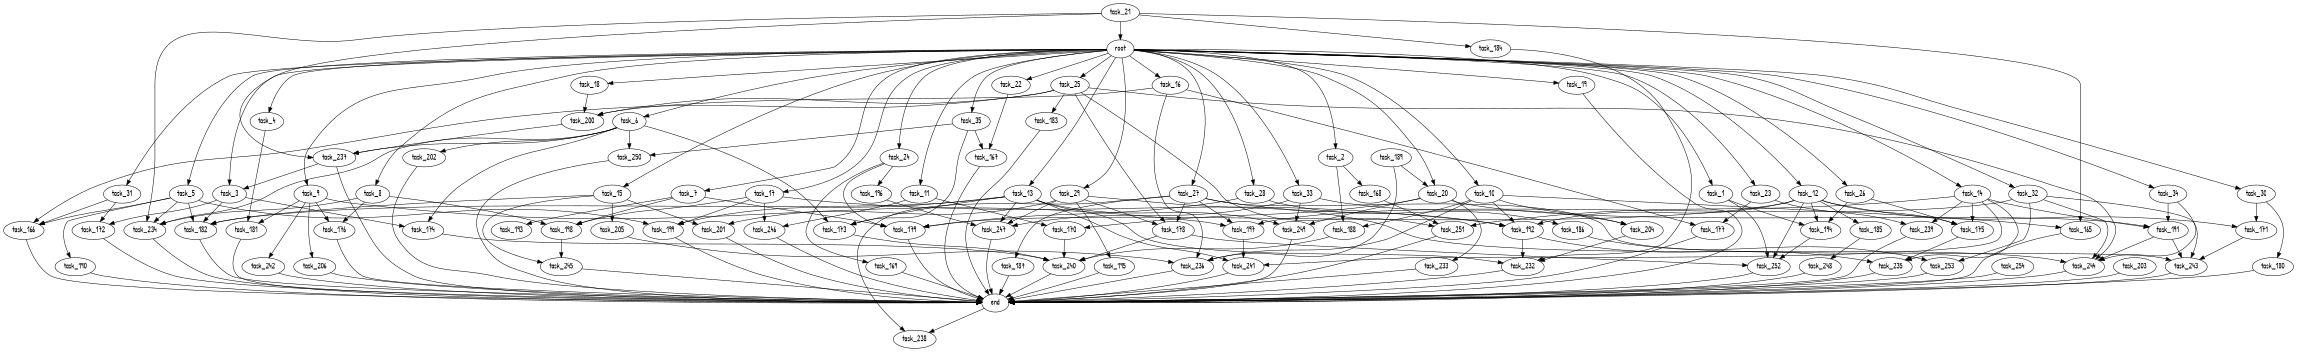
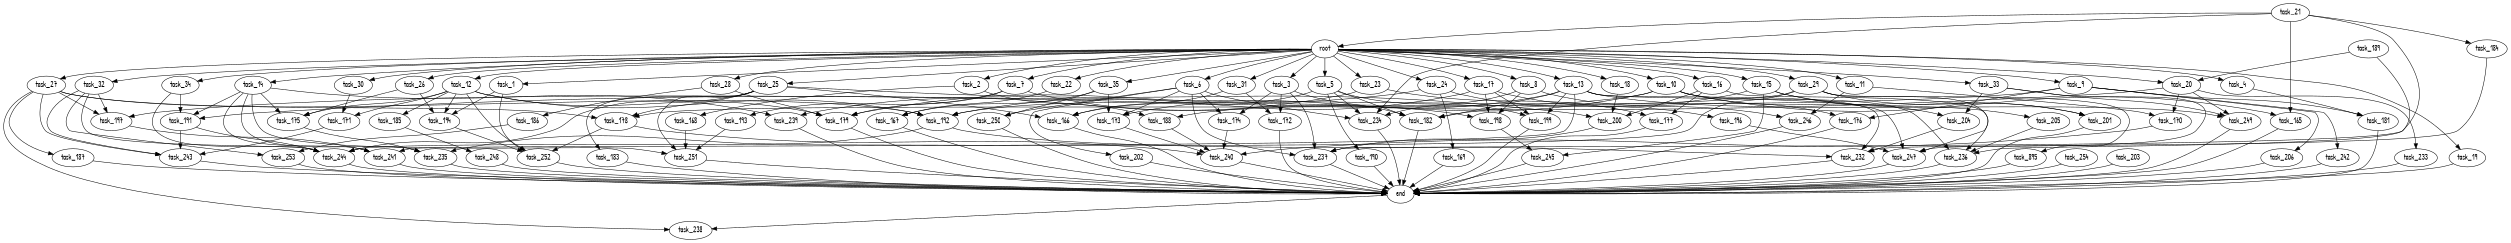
edge "task_193" -> "task_251": added
edge "task_237" -> "task_3": reversed
node "task_195": label "task_195" -> "task_895"
node "task_180": removed
